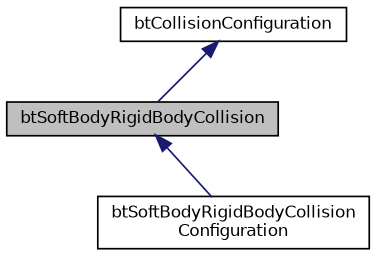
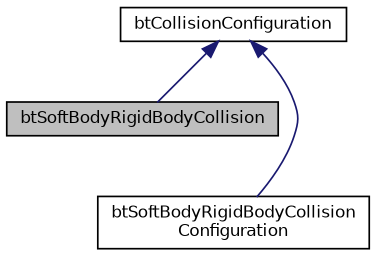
edge "btSoftBodyRigidBodyCollision Configuration" -> "btSoftBodyRigidBodyCollision": now "btSoftBodyRigidBodyCollision Configuration" -> "btCollisionConfiguration"
